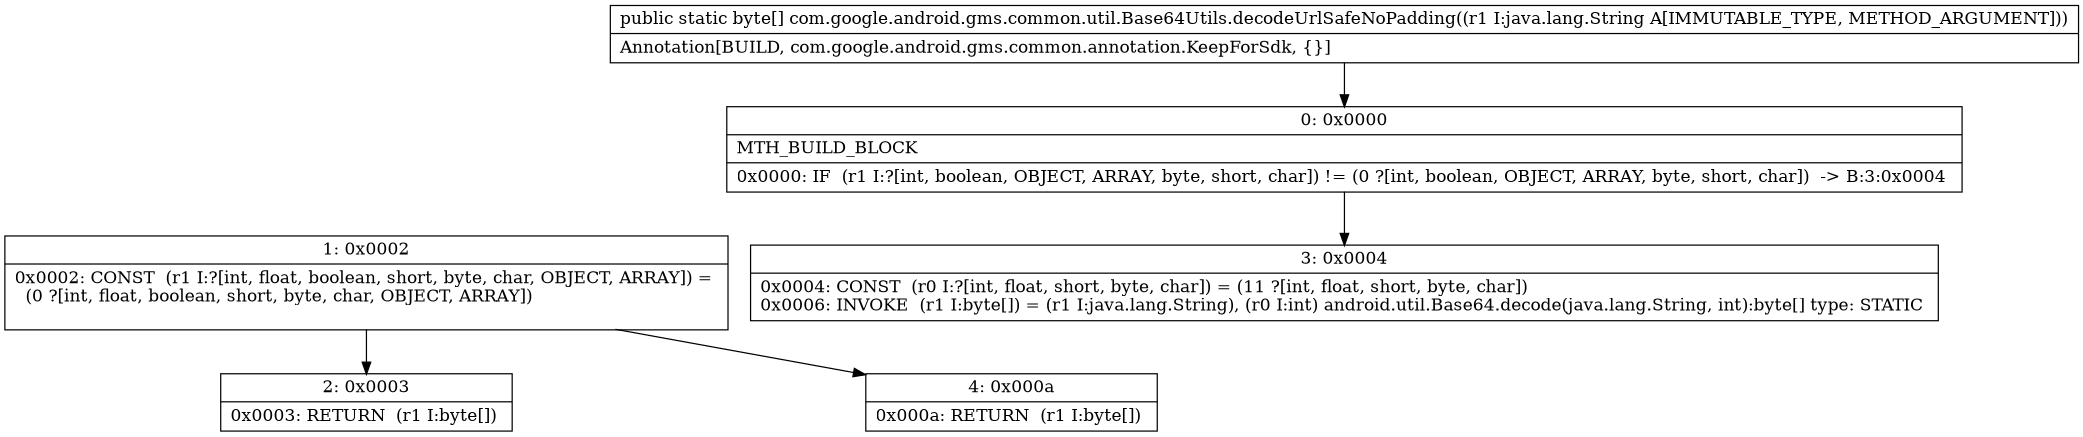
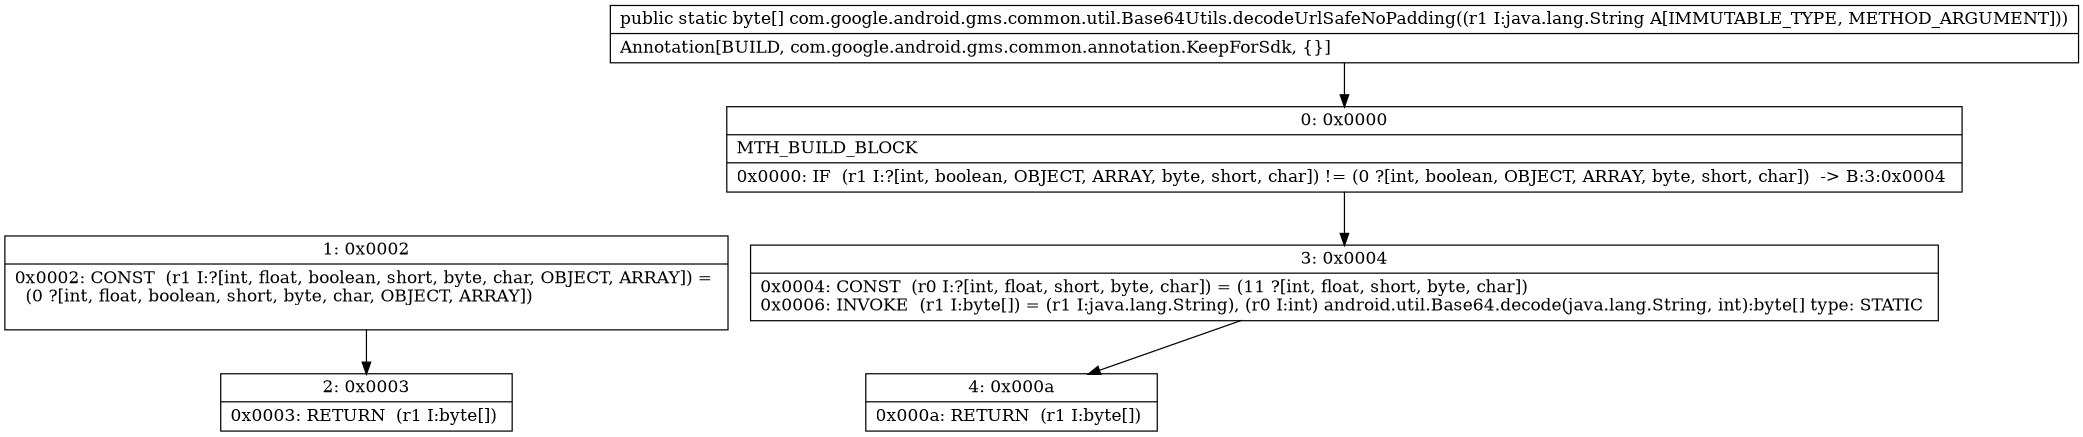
edge "1: 0x0002" -> "4: 0x000a": now "3: 0x0004" -> "4: 0x000a"
